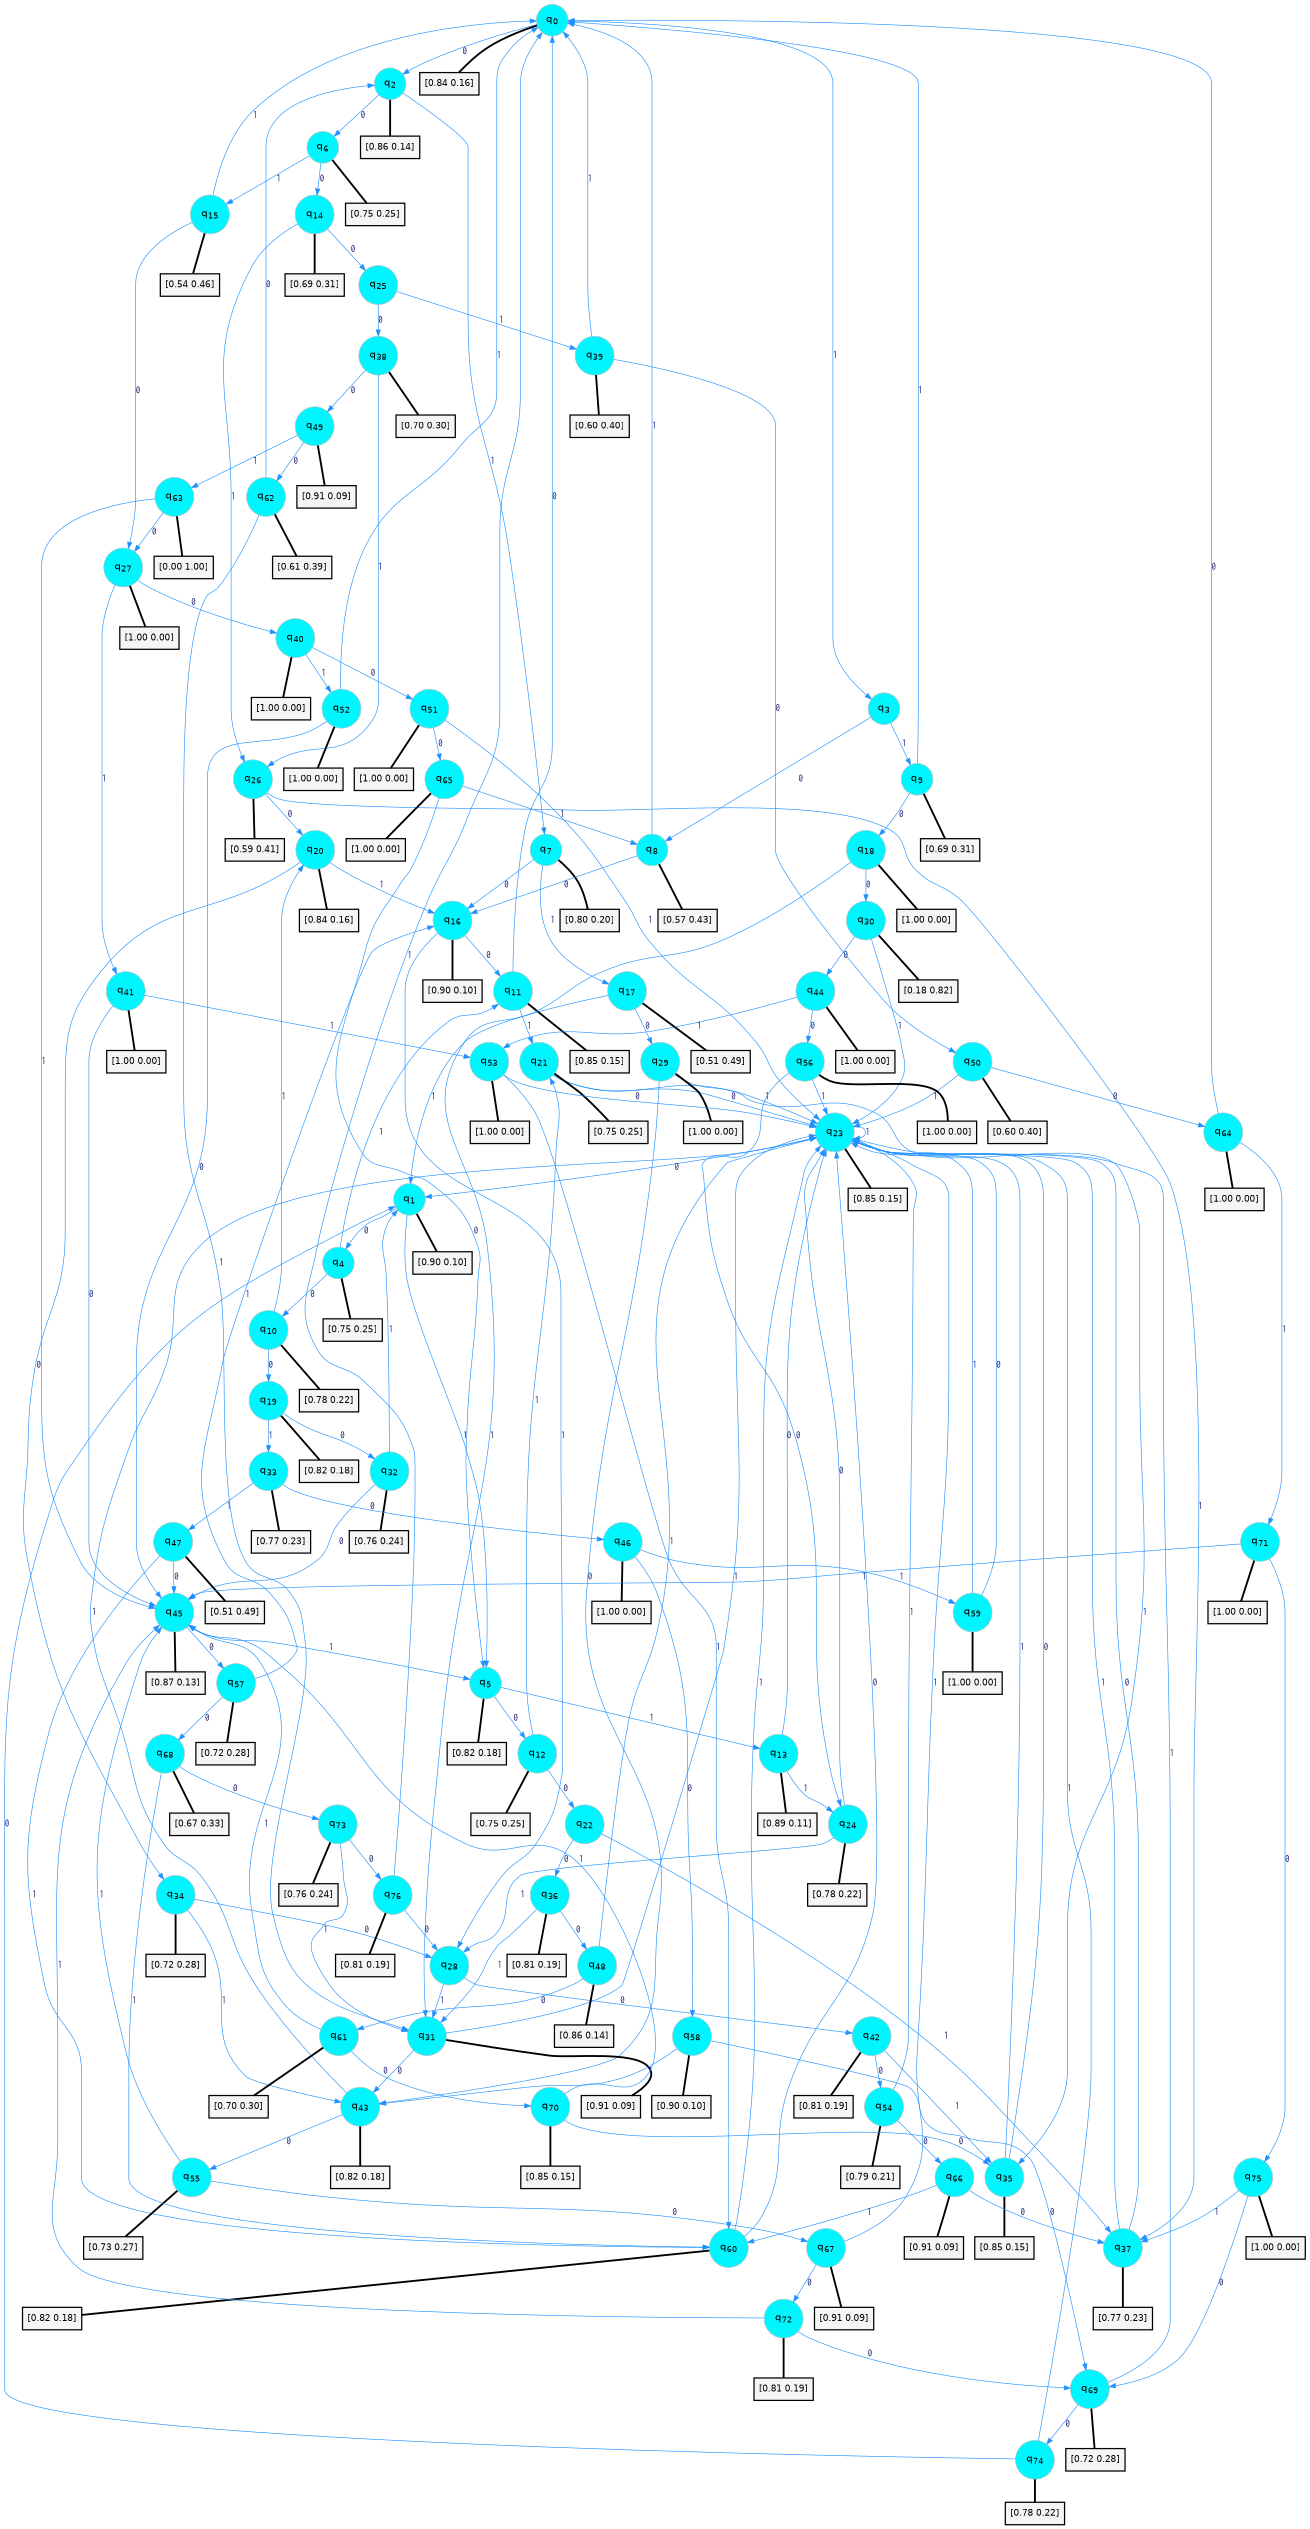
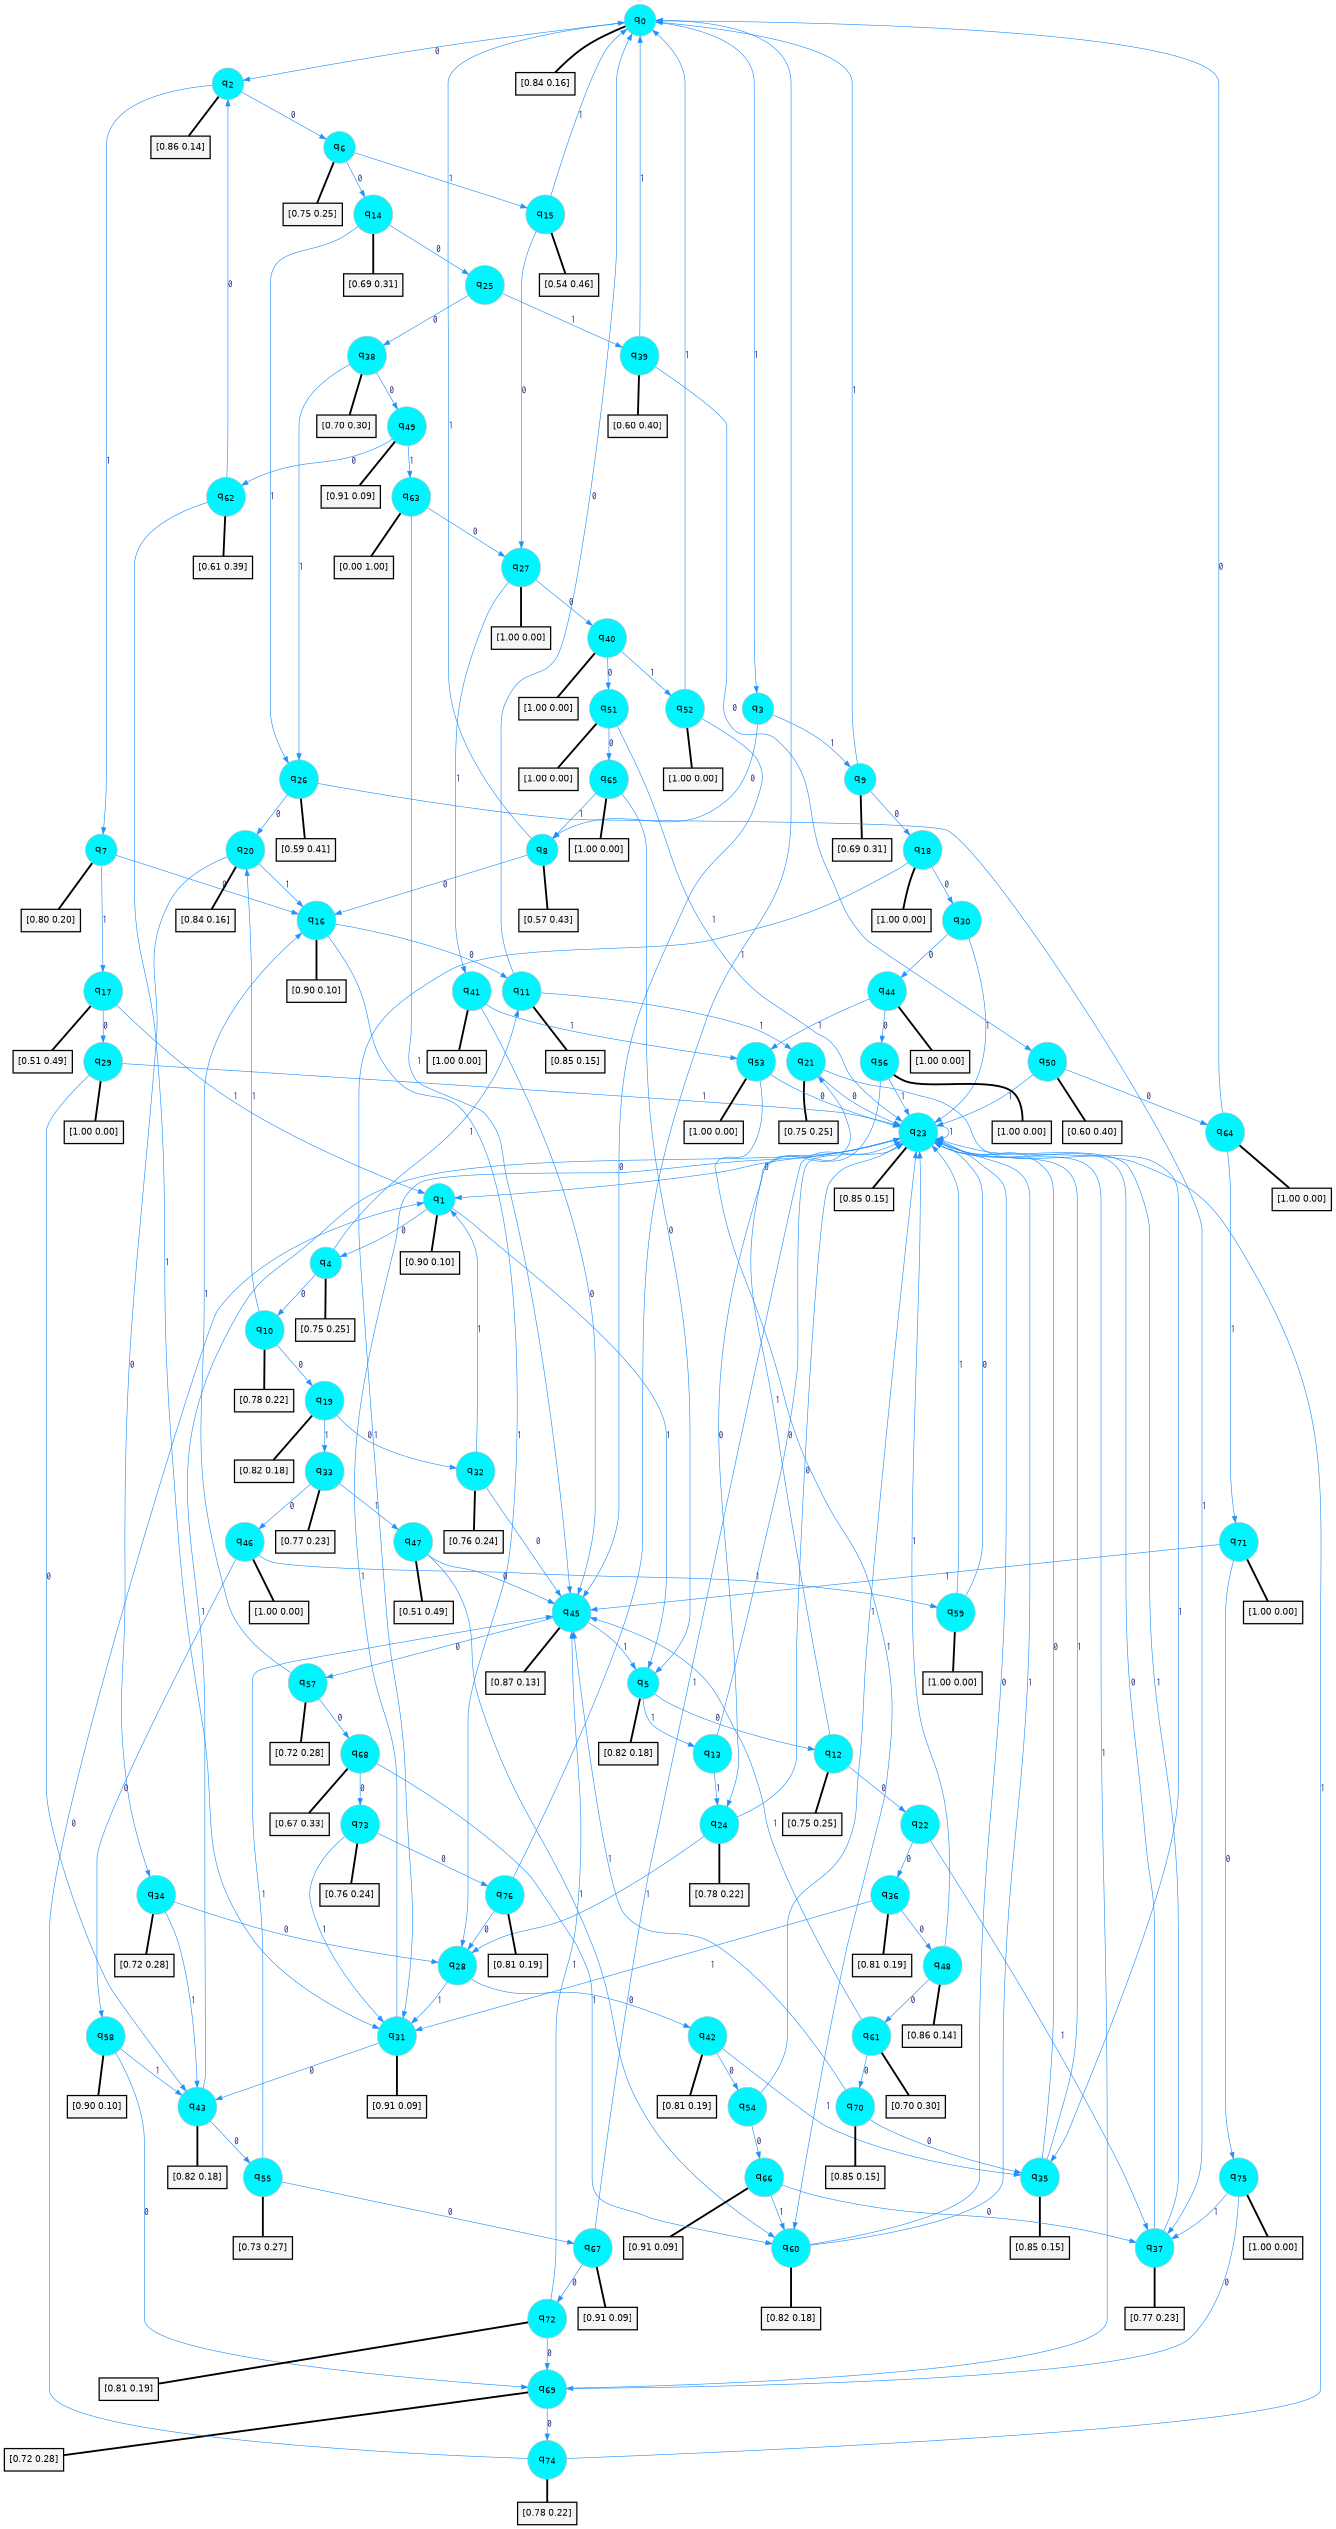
node "[0.18 0.82]": removed
node "[0.89 0.11]": removed
node "[0.79 0.21]": removed
